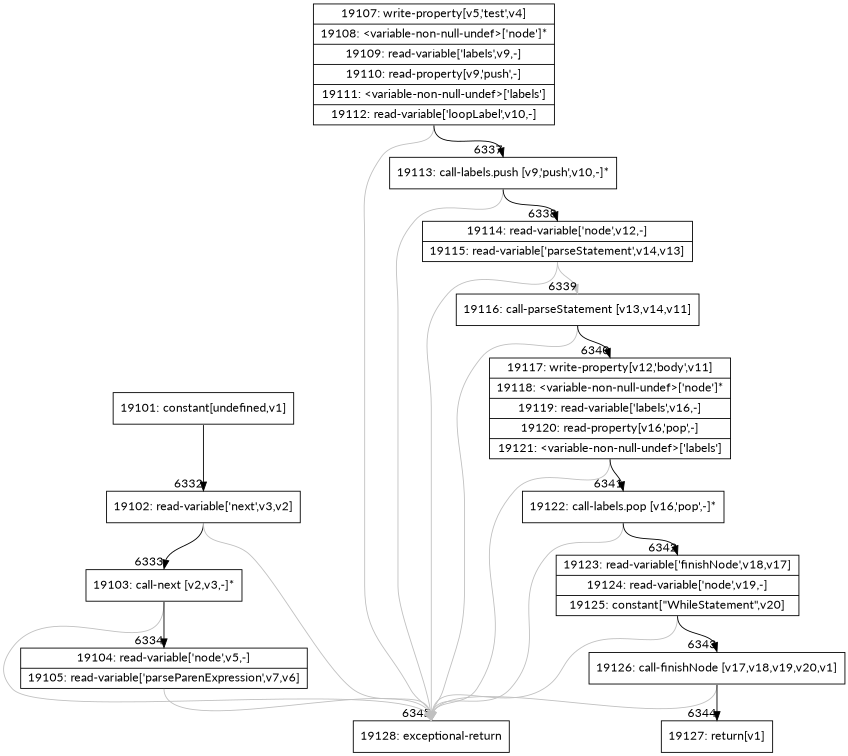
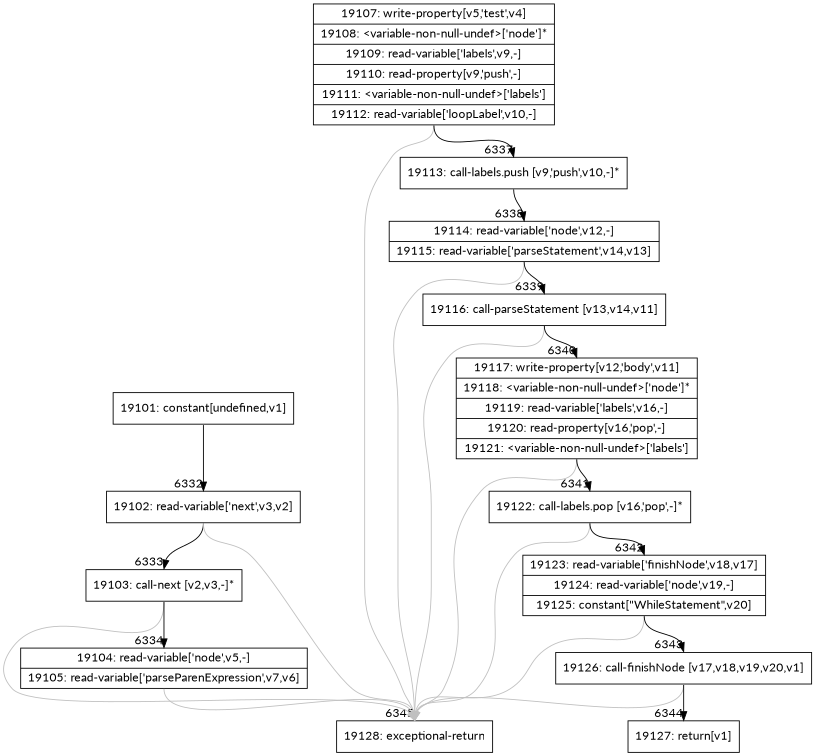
edge "19114: read-variable['node',v12,-]" -> "19116: call-parseStatement [v13,v14,v11]": color gray -> black
edge "19113: call-labels.push [v9,'push',v10,-]*" -> "19128: exceptional-return": removed
